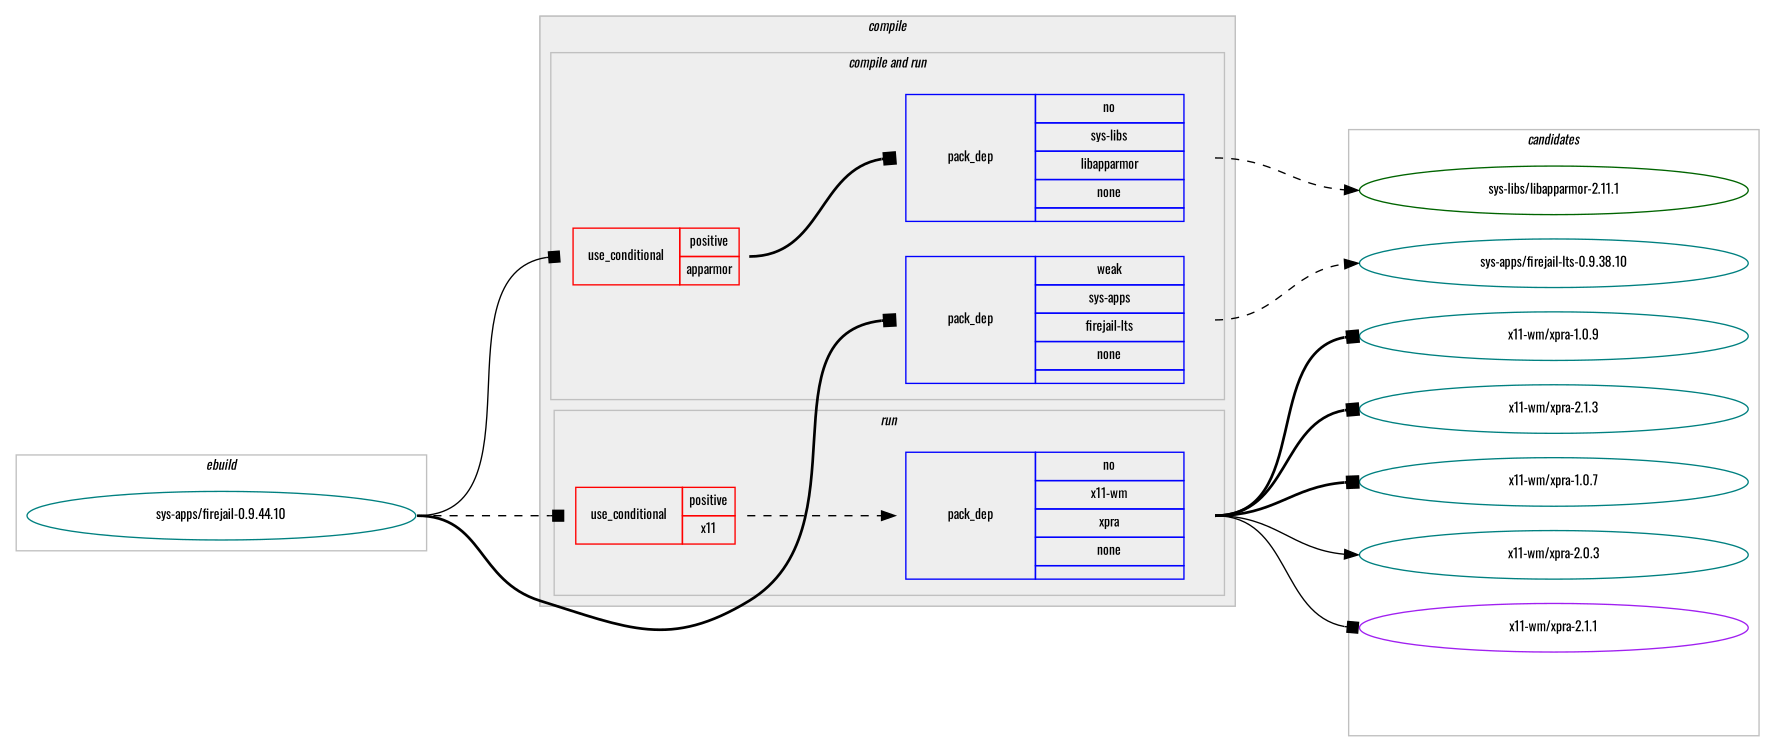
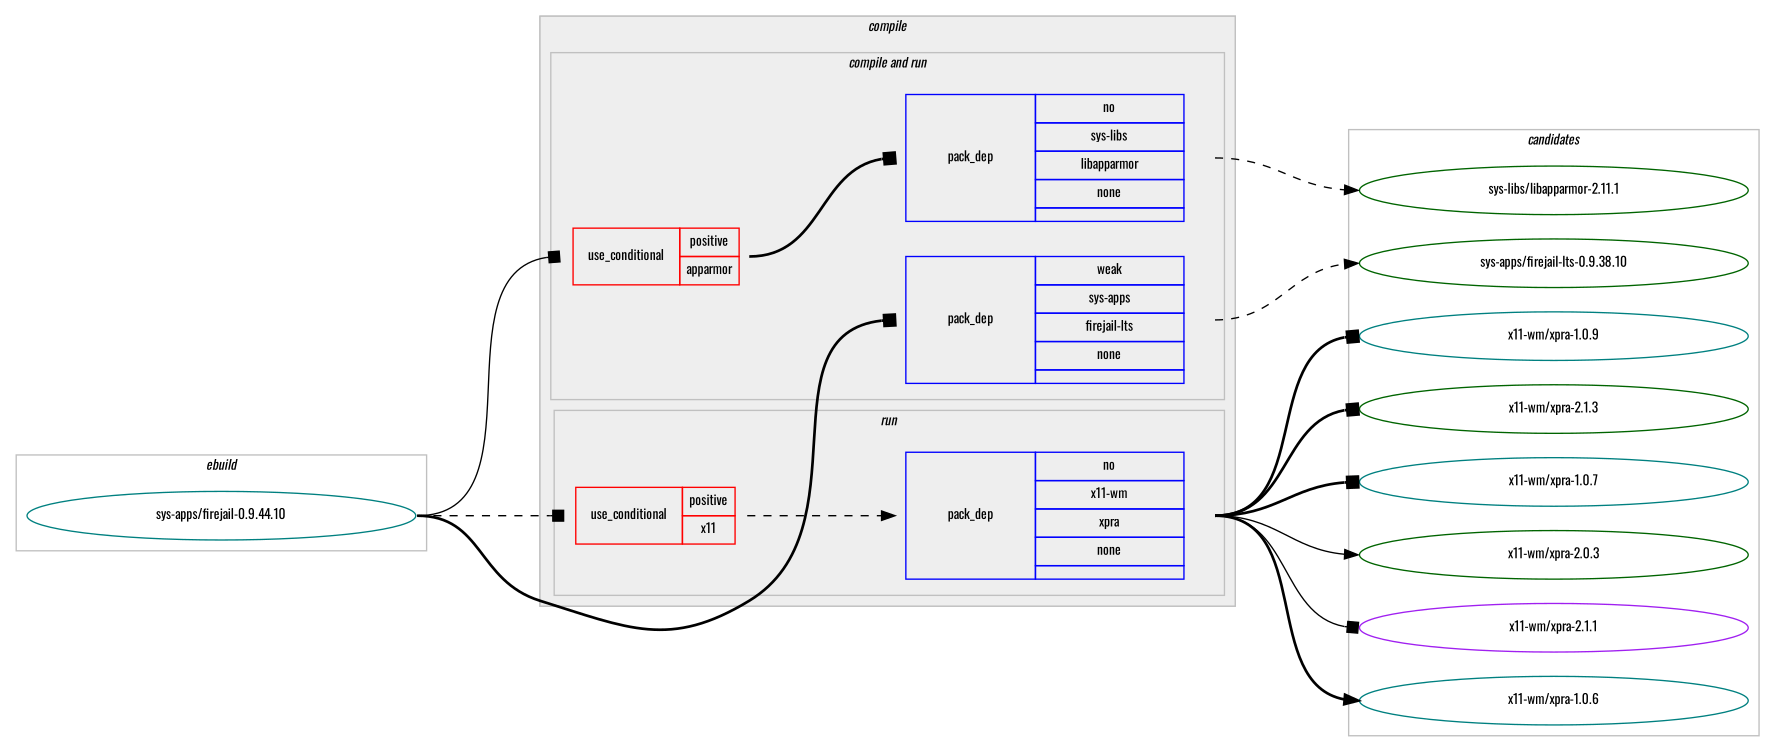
node "sys-apps/firejail-lts-0.9.38.10": color teal -> darkgreen
node "x11-wm/xpra-2.1.3": color teal -> darkgreen
node "x11-wm/xpra-2.0.3": color teal -> darkgreen
node "x11-wm/xpra-1.0.6": added
